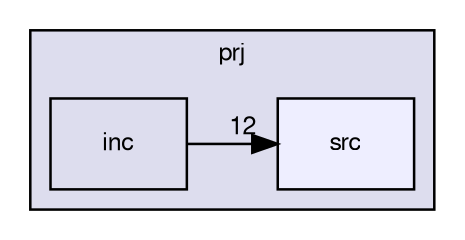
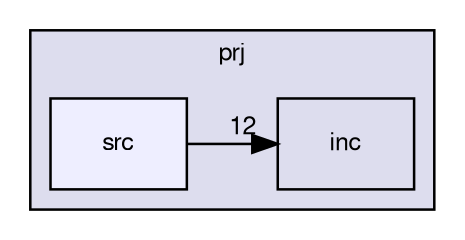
edge "inc" -> "src": reversed
